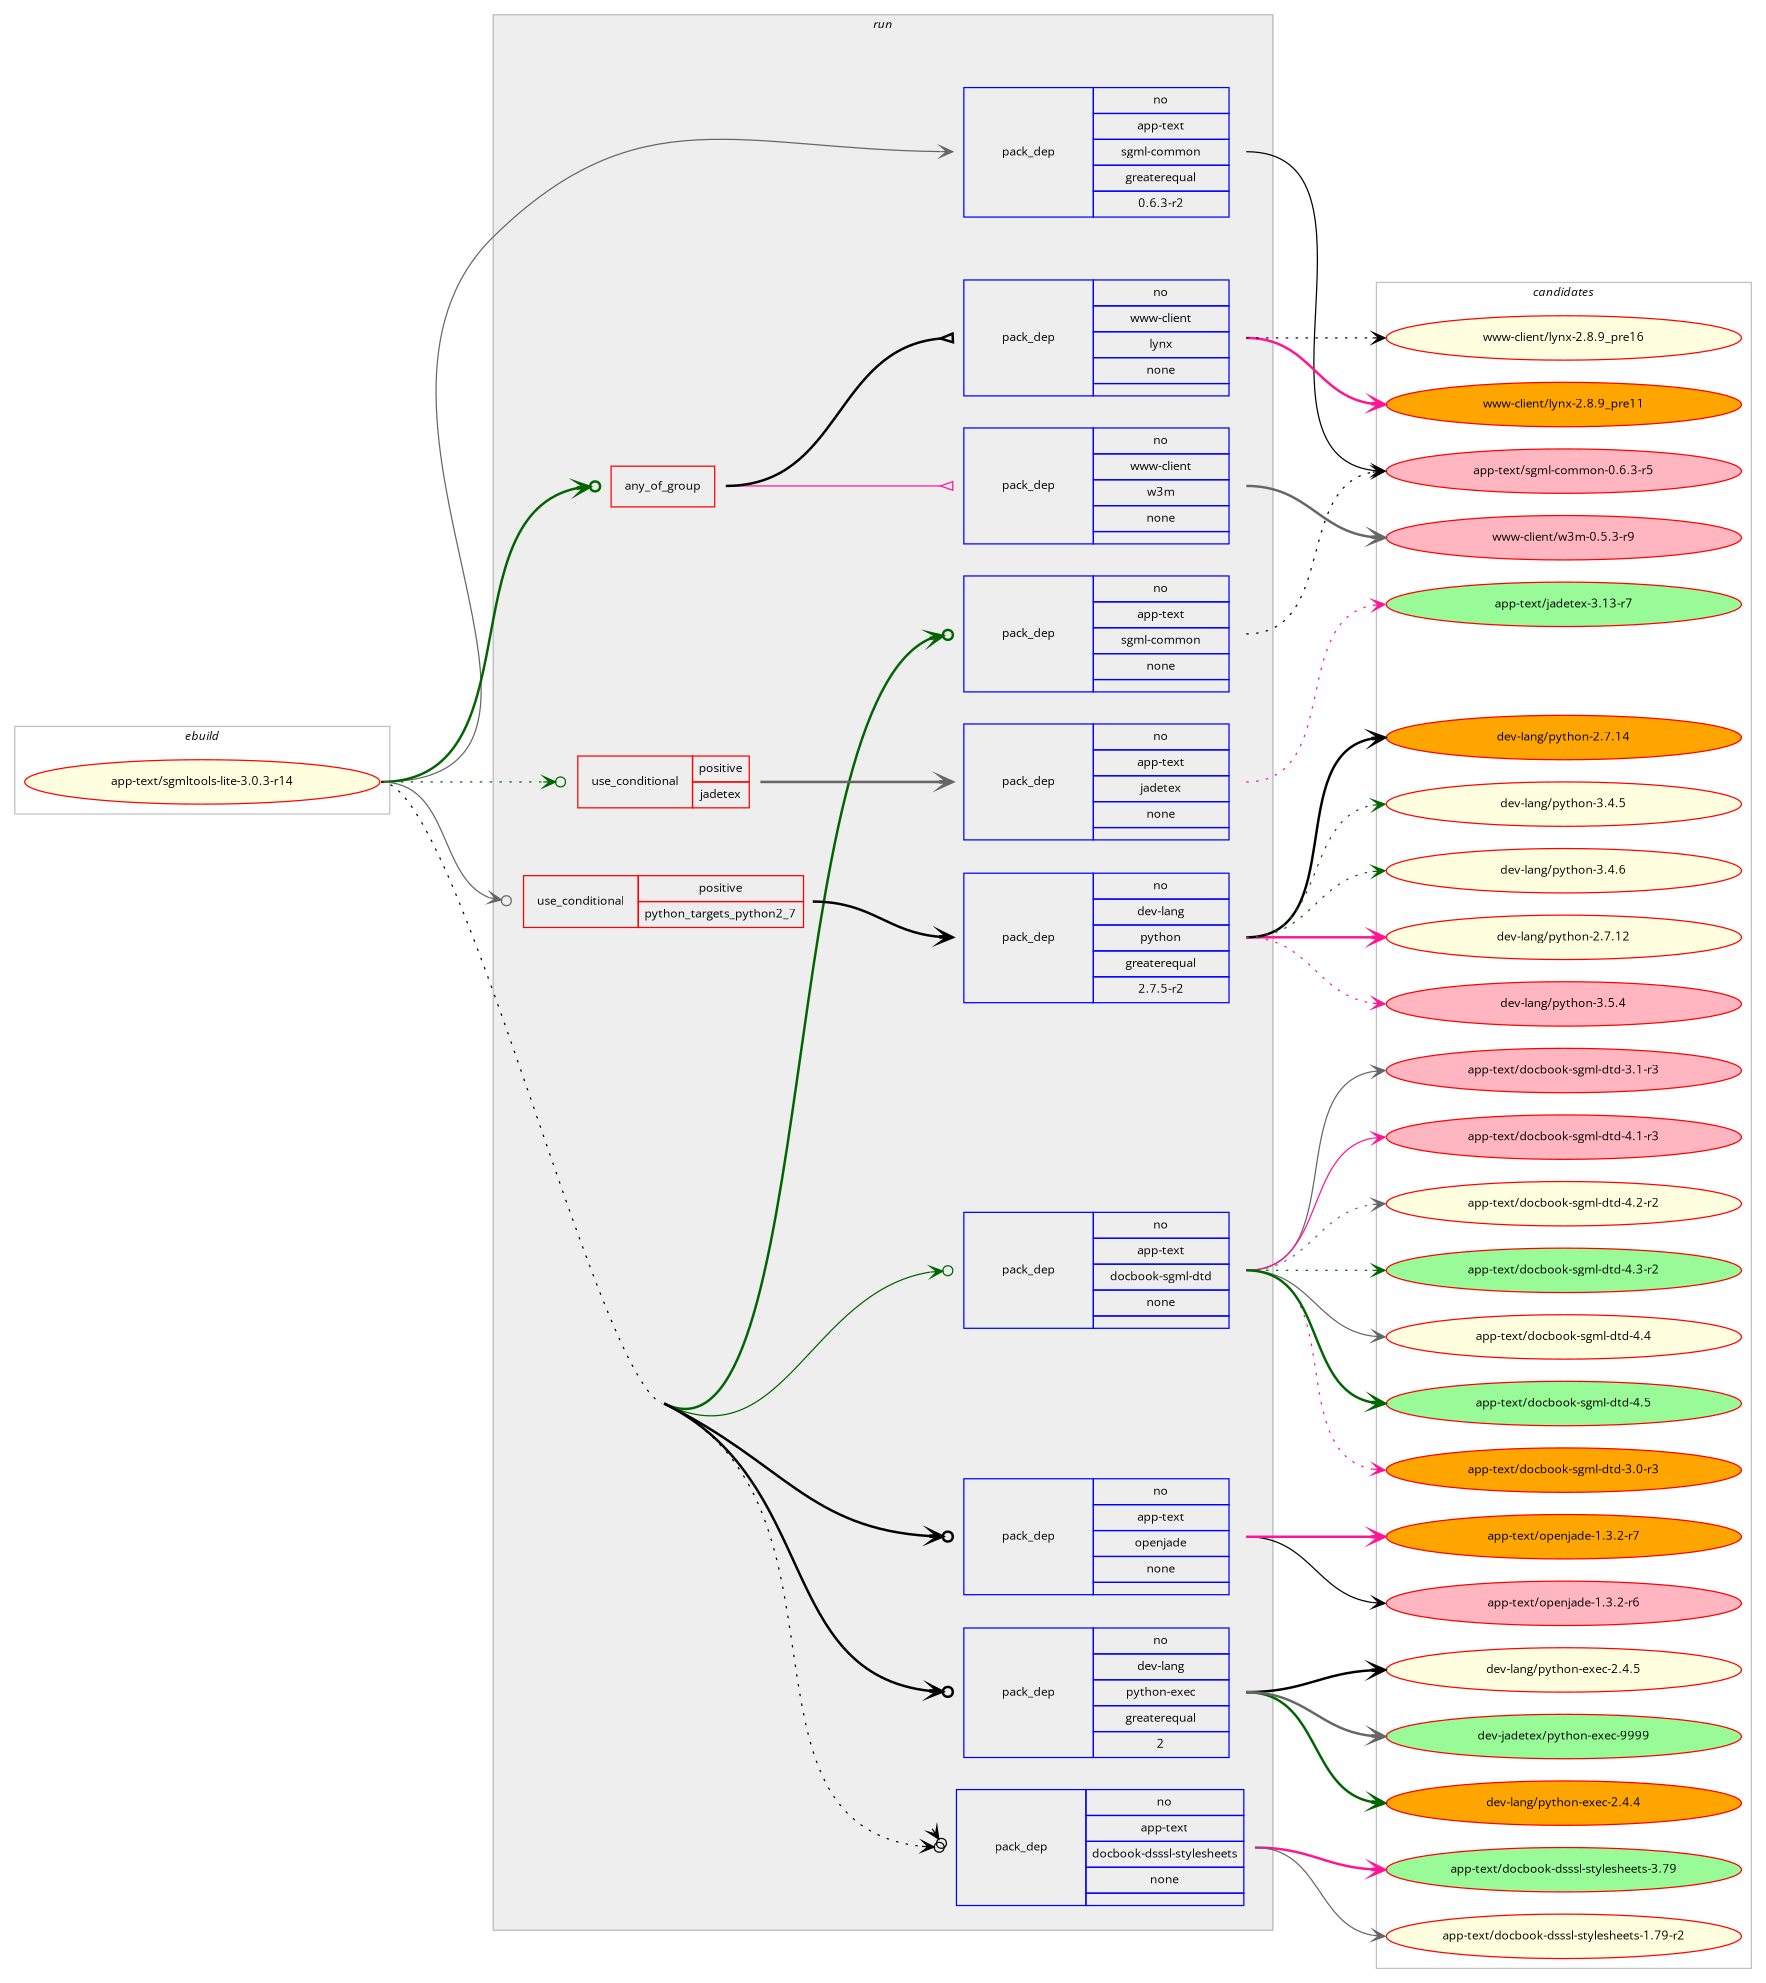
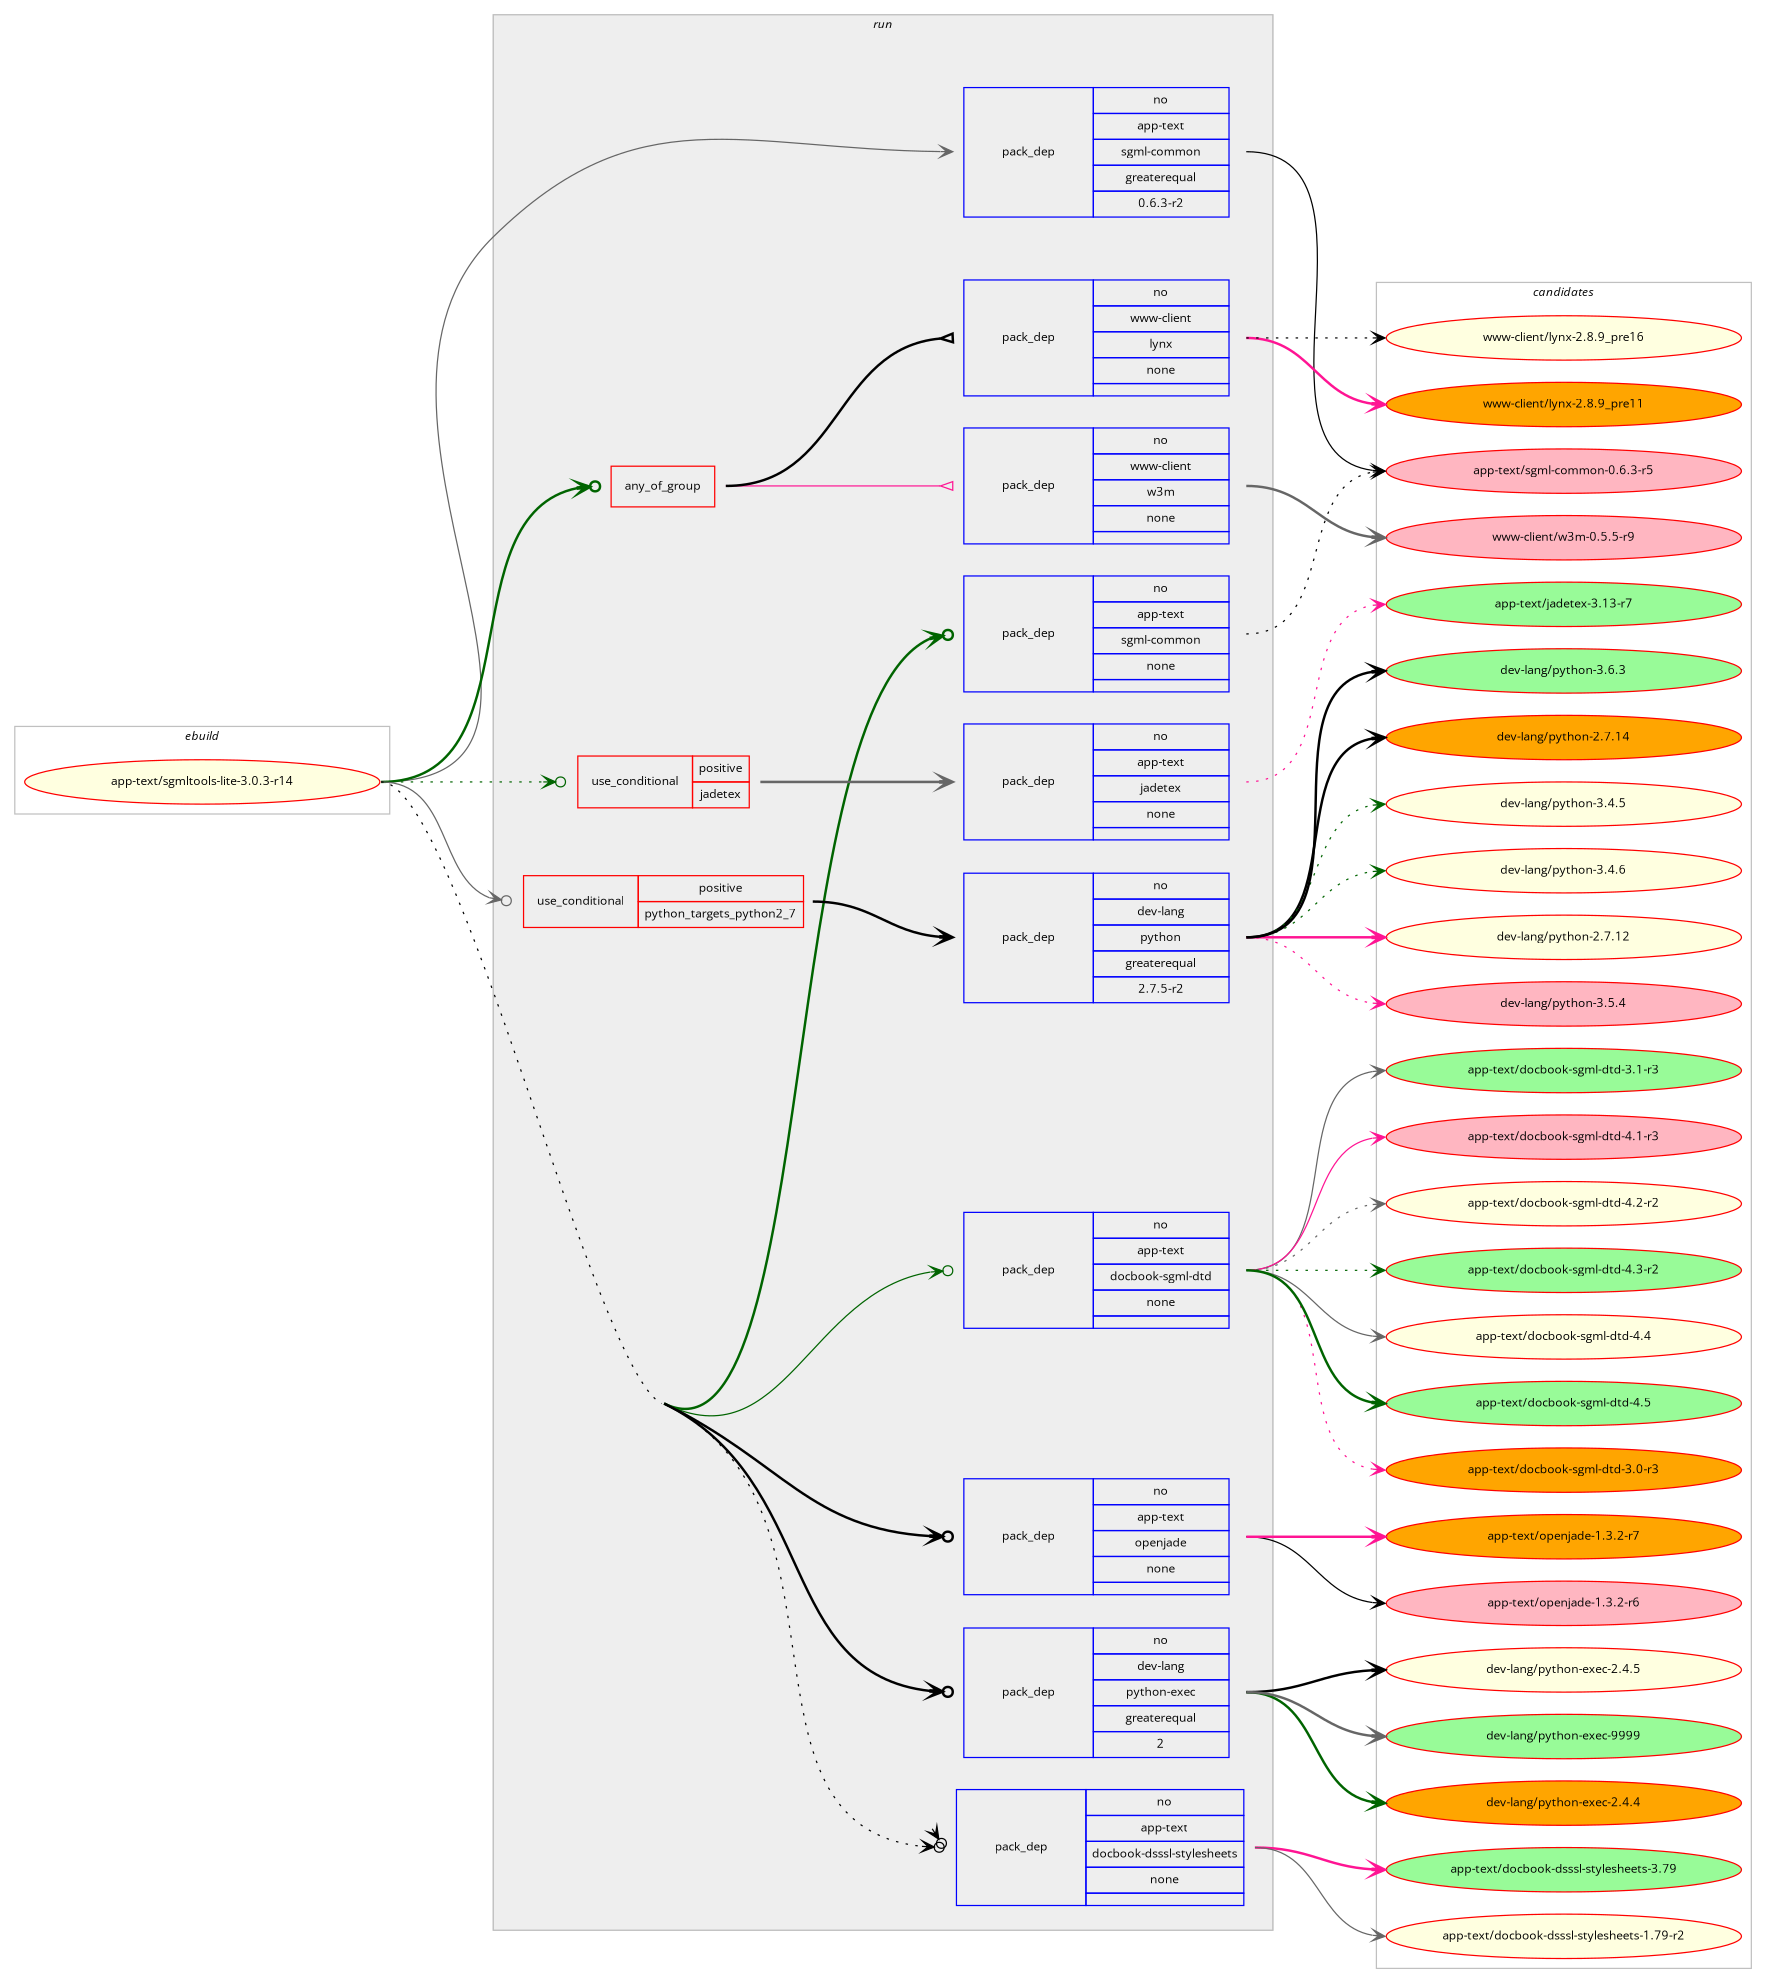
node "www-client/w3m-0.5.3-r9": label "www-client/w3m-0.5.3-r9" -> "www-client/w3m-0.5.5-r9"
node "dev-lang/python-3.6.3": added
node "app-text/docbook-sgml-dtd-3.1-r3": fillcolor lightpink -> palegreen
node "dev-jadetex/python-exec-9999": label "dev-jadetex/python-exec-9999" -> "dev-lang/python-exec-9999"
